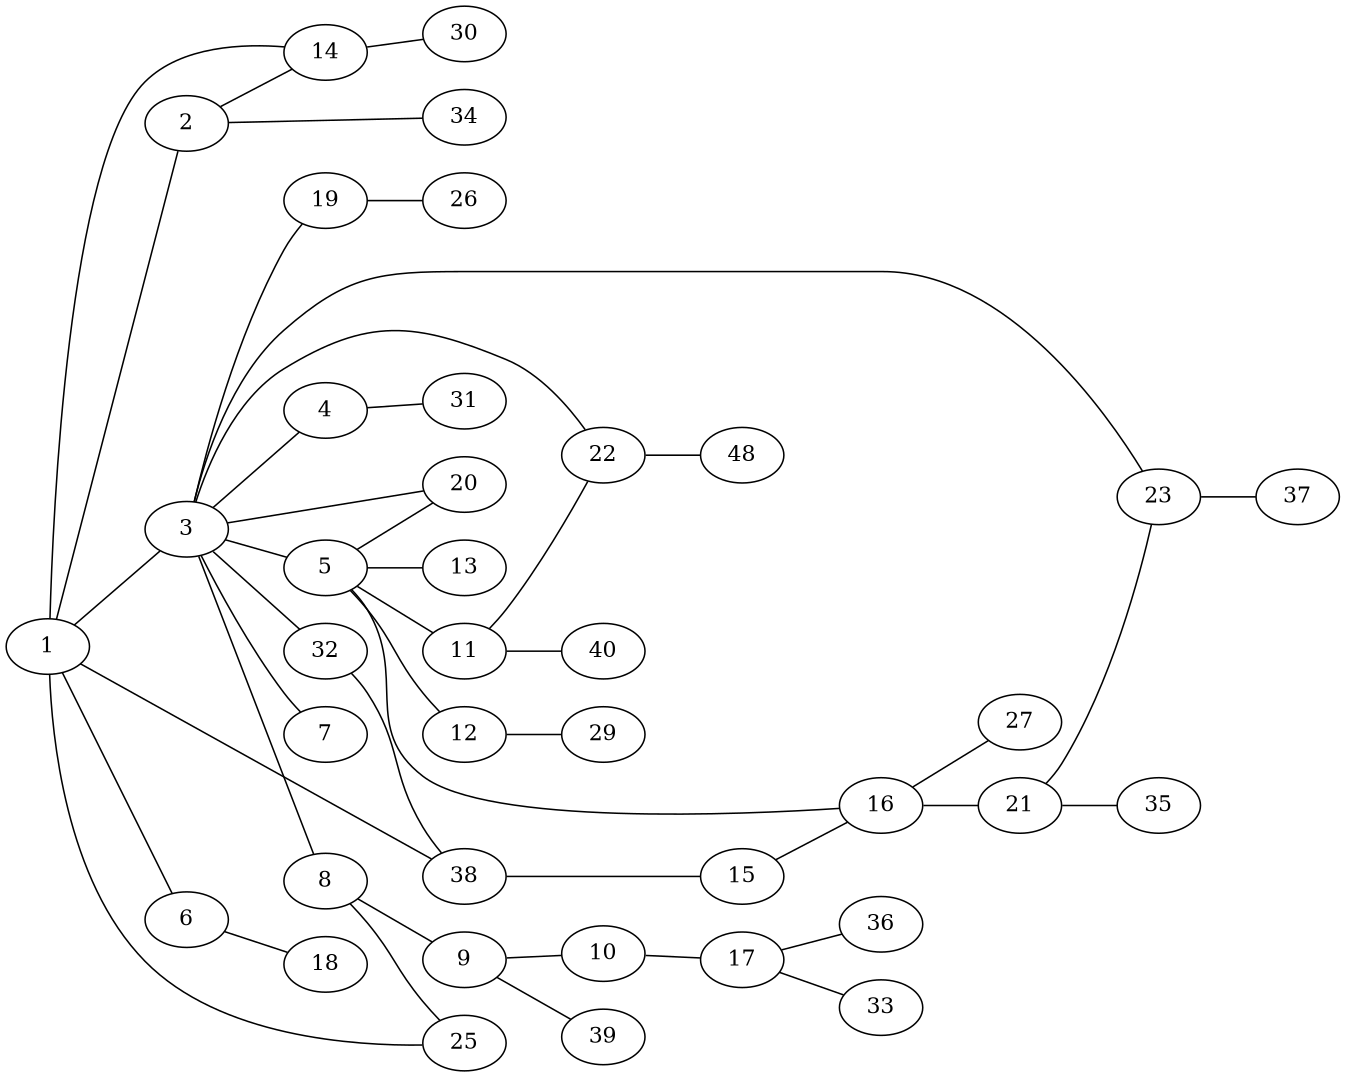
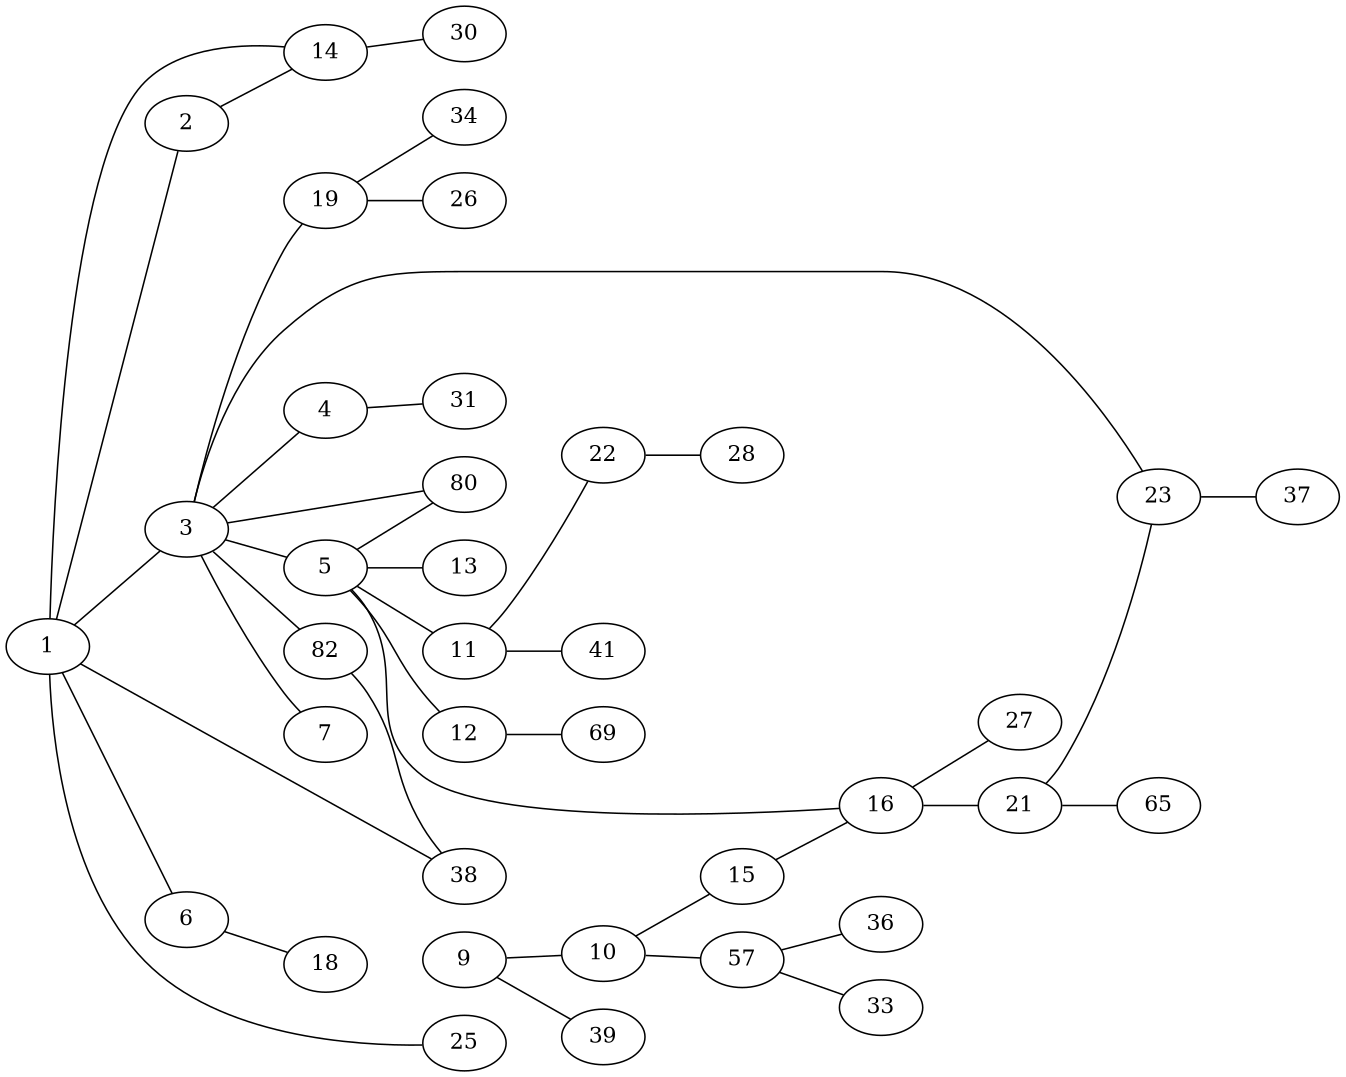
edge "34" -- "2": now "34" -- "19"
edge "22" -- "3": removed
node "48": label "48" -> "28"
node "20": label "20" -> "80"
node "32": label "32" -> "82"
node "40": label "40" -> "41"
node "29": label "29" -> "69"
node "35": label "35" -> "65"
edge "38" -- "15": now "10" -- "15"
node "8": removed
node "17": label "17" -> "57"
